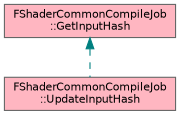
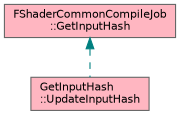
node "FShaderCommonCompileJob ::UpdateInputHash": label "FShaderCommonCompileJob ::UpdateInputHash" -> "GetInputHash ::UpdateInputHash"
